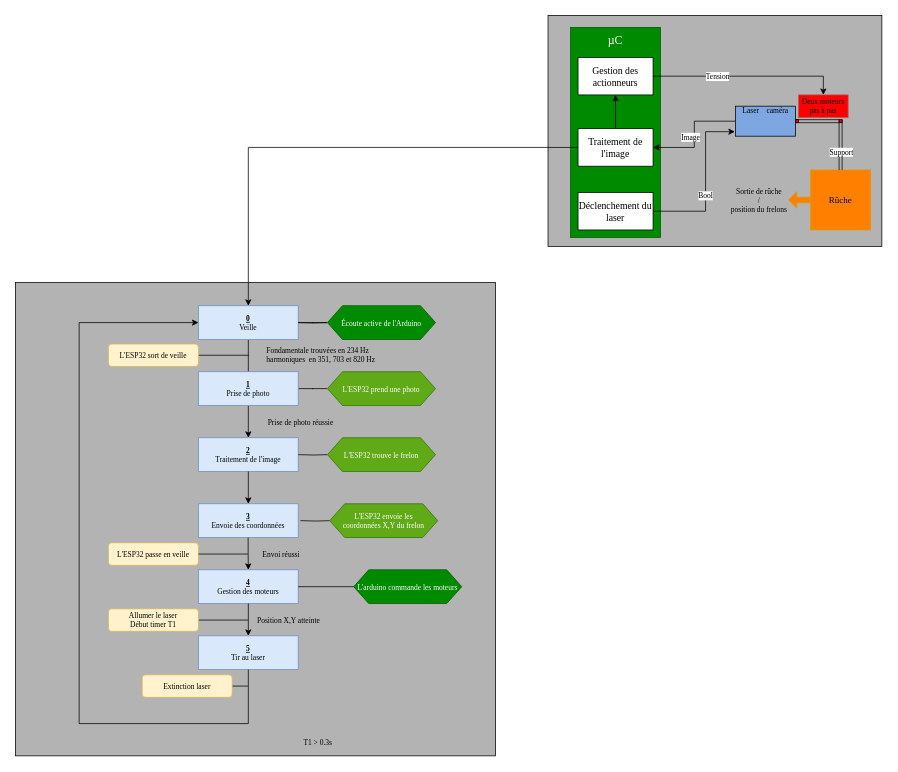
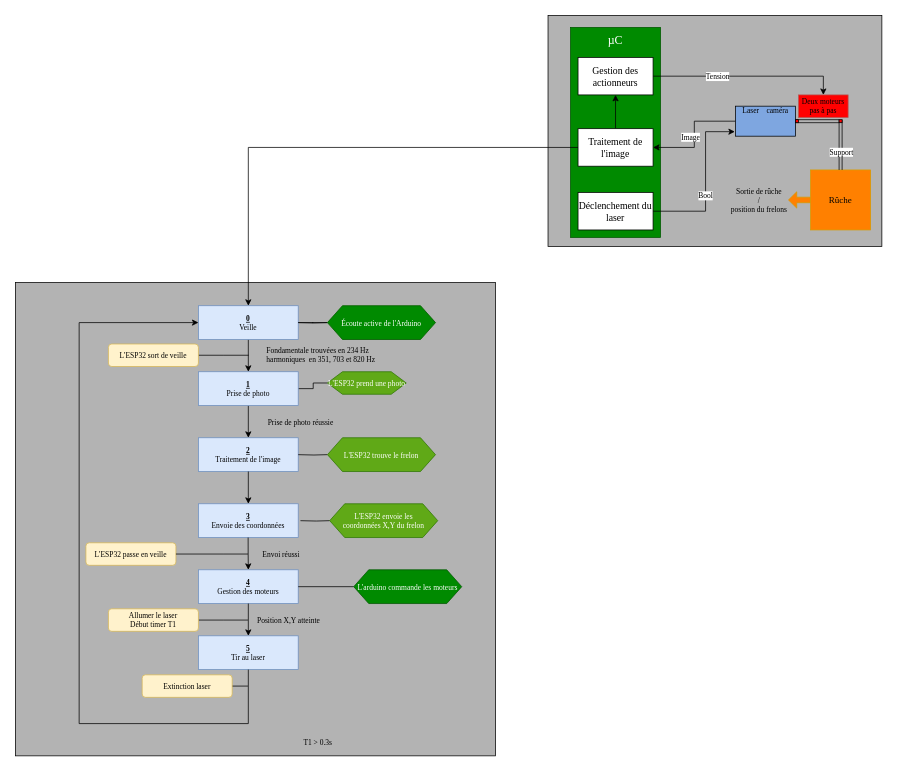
edge "0 Veille" -- "1 Prise de photo": arrowhead none -> classic
node "L'ESP32 prend une photo": size 108x34 -> 79x23
node "L'ESP32 passe en veille": moved (153, 554) -> (131, 554)
